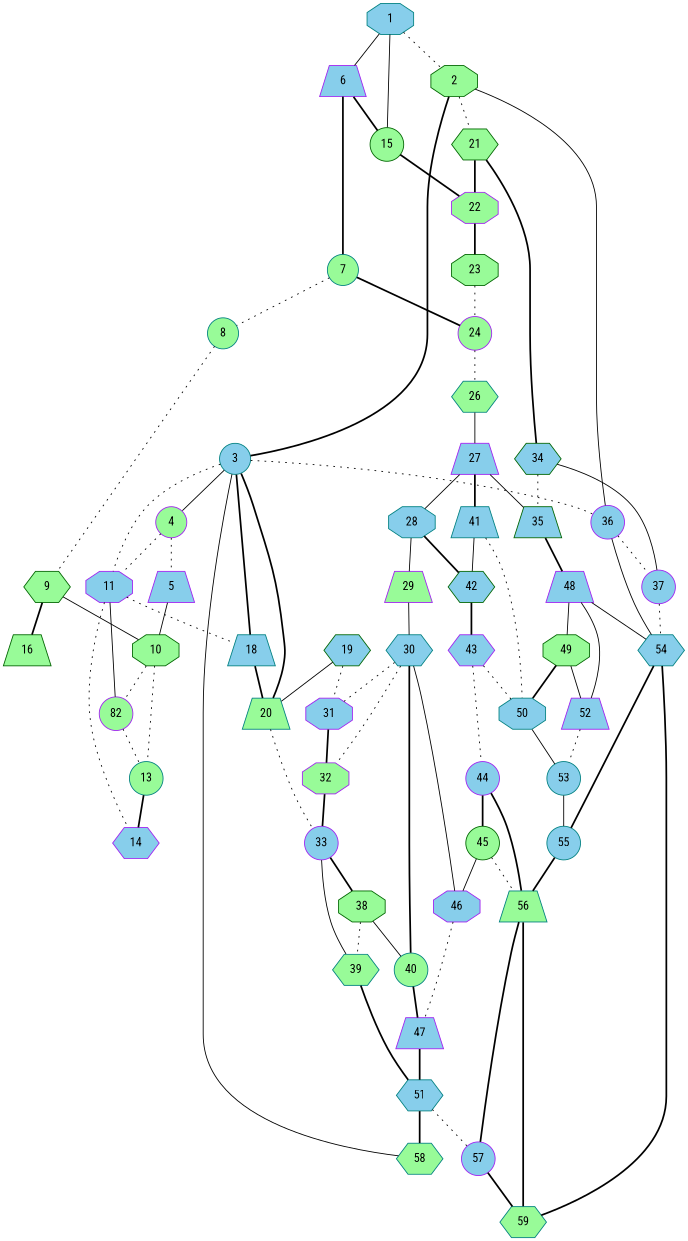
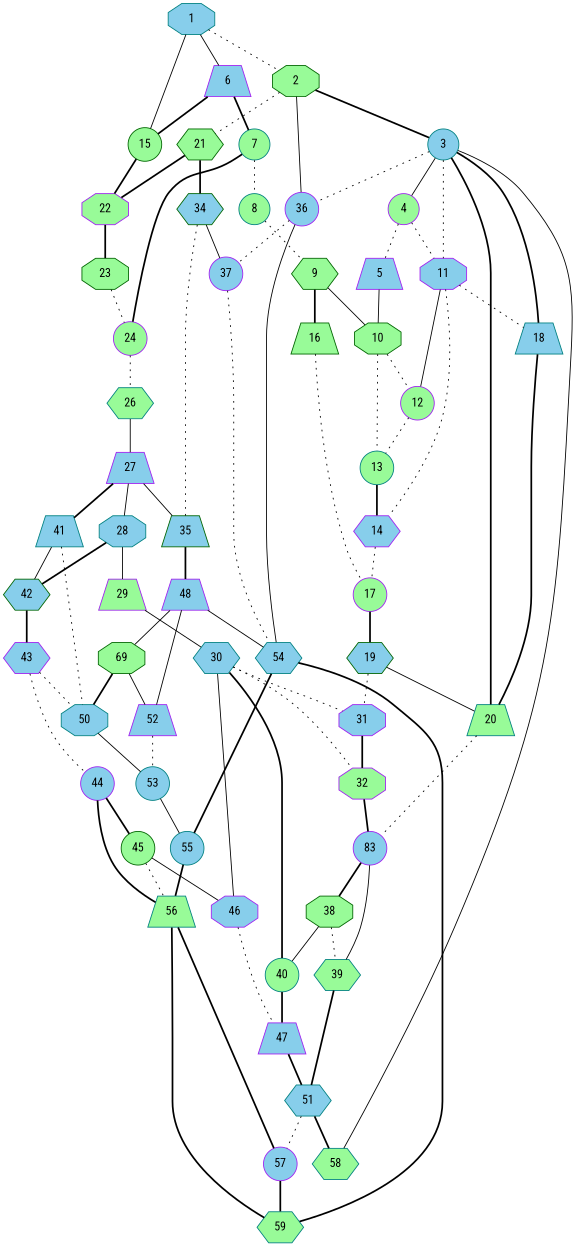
node "17": added
node "49": label "49" -> "69"
node "82": label "82" -> "12"
node "33": label "33" -> "83"
